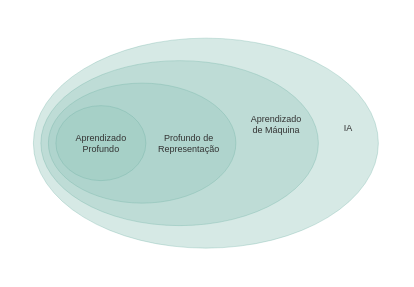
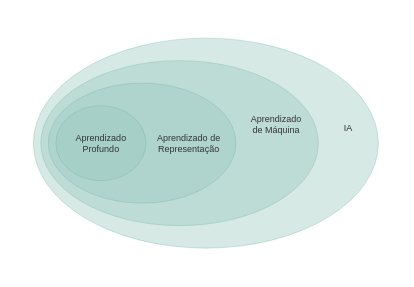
node "Profundo de Representação": label "Profundo de Representação" -> "Aprendizado de Representação"
